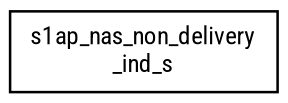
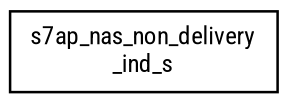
node "s1ap_nas_non_delivery _ind_s": label "s1ap_nas_non_delivery _ind_s" -> "s7ap_nas_non_delivery _ind_s"
